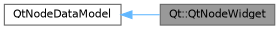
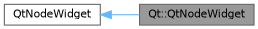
node "QtNodeDataModel": label "QtNodeDataModel" -> "QtNodeWidget"
